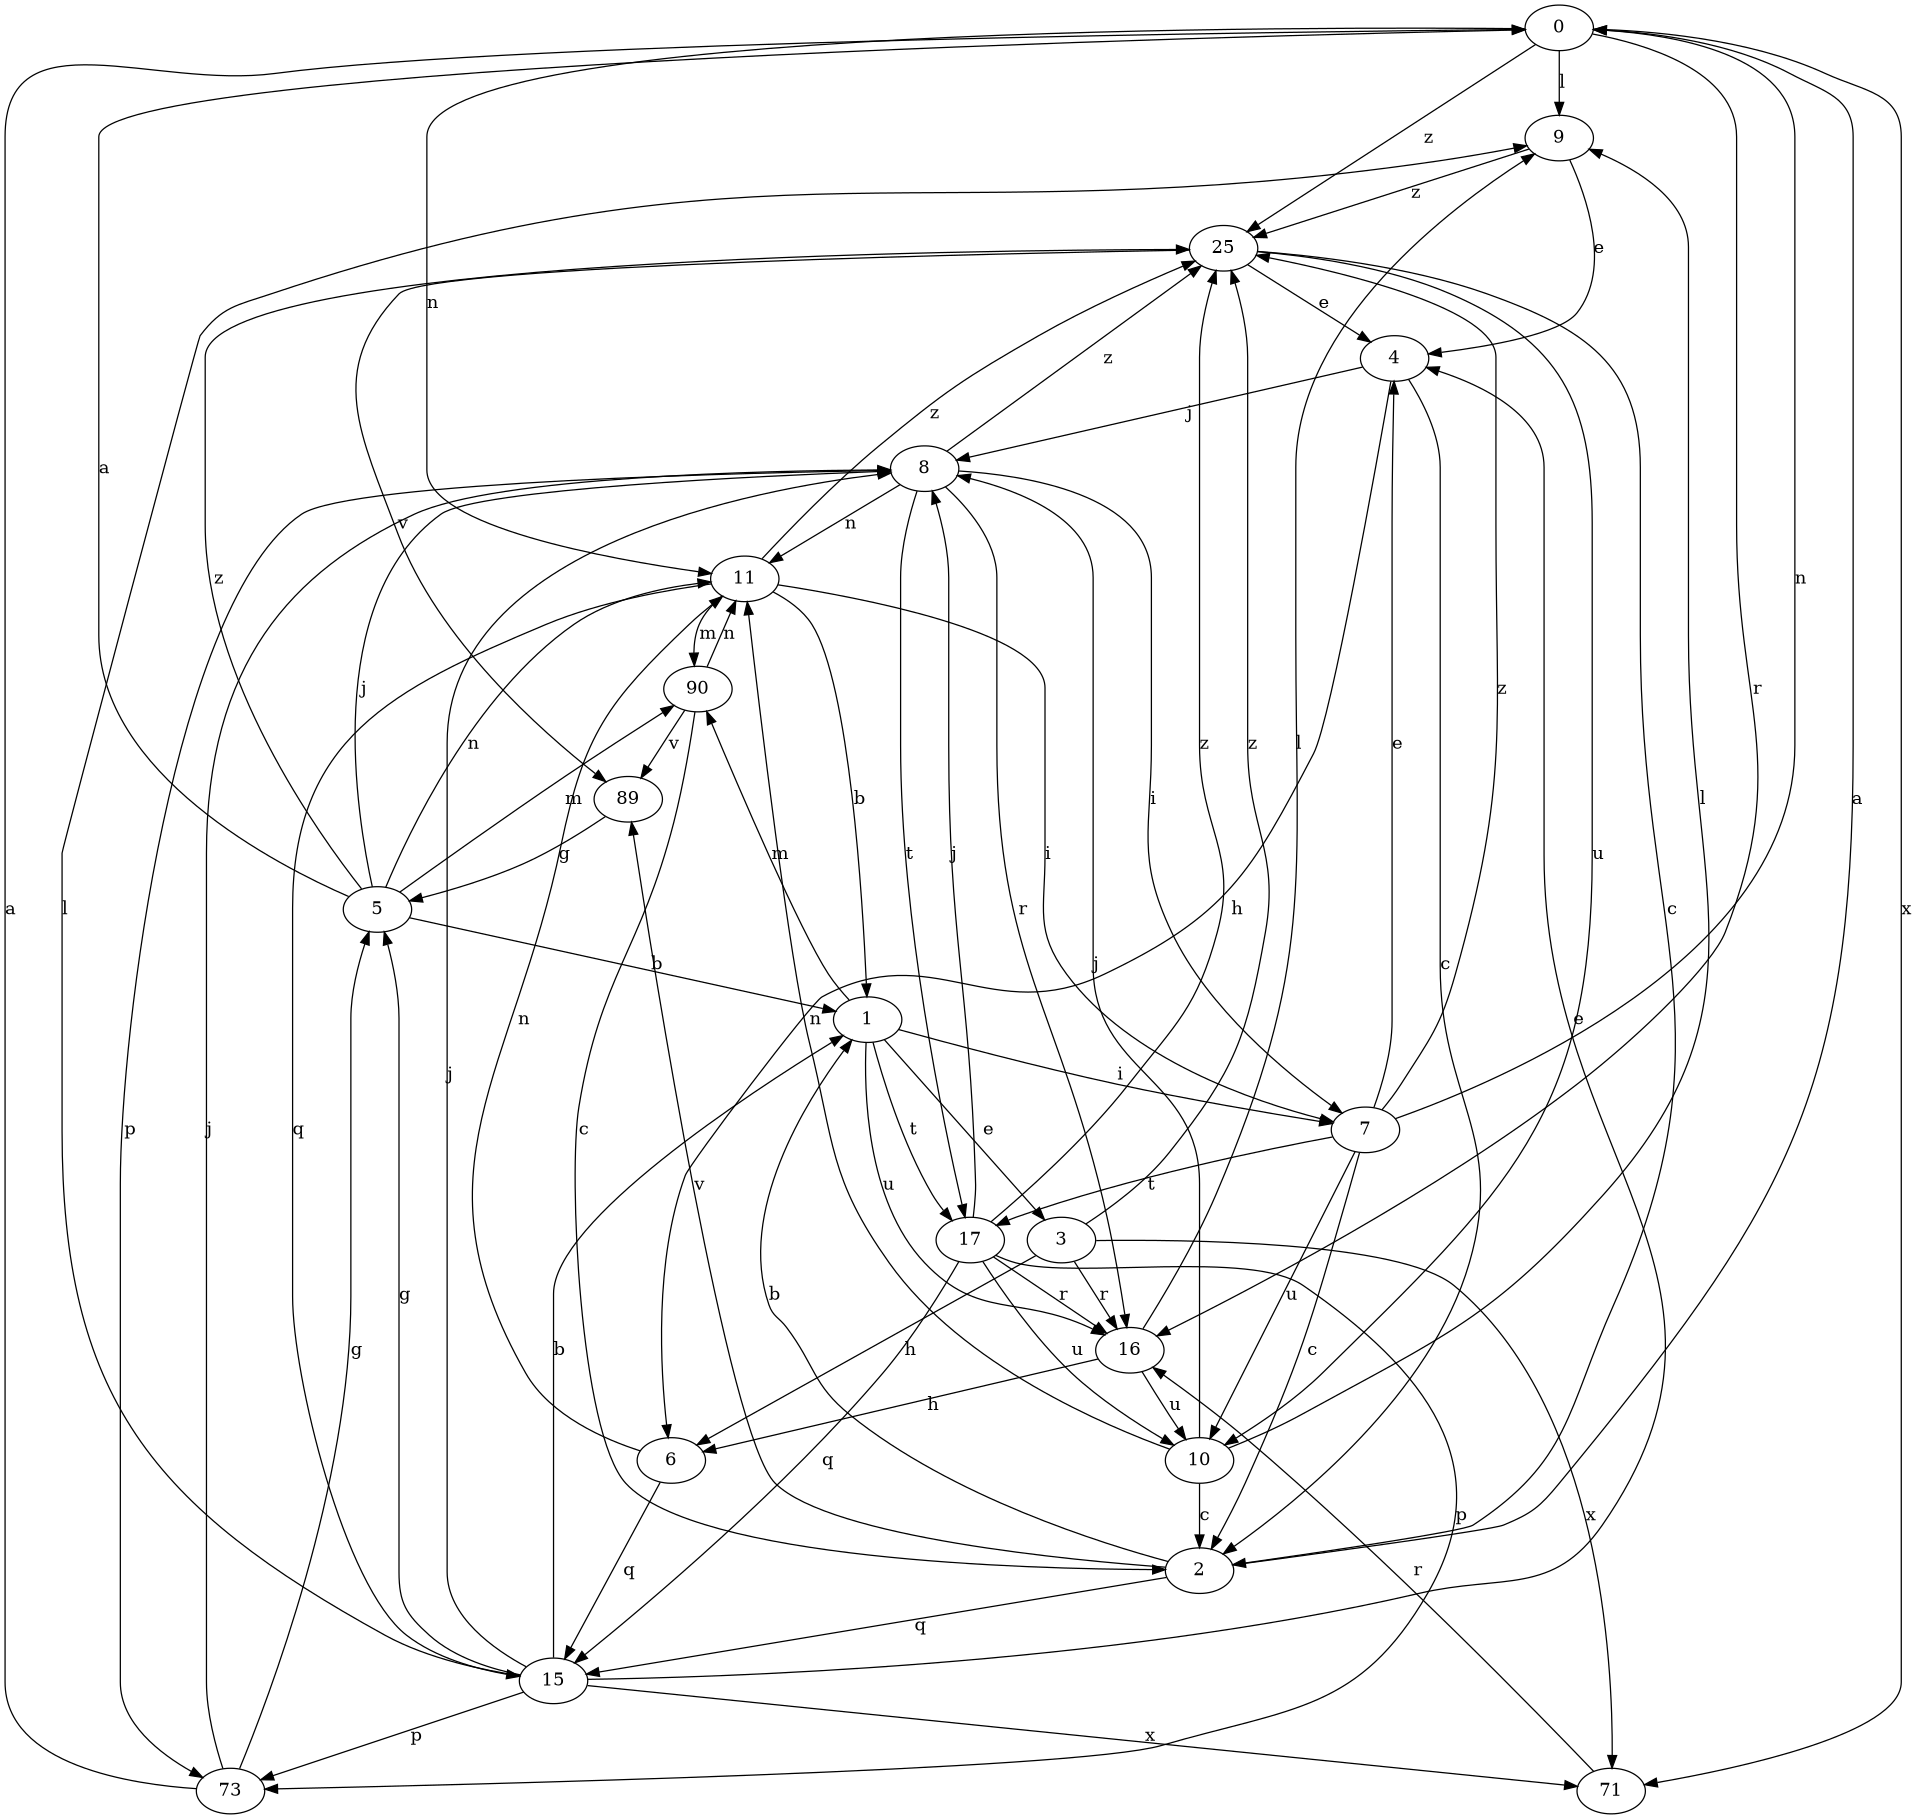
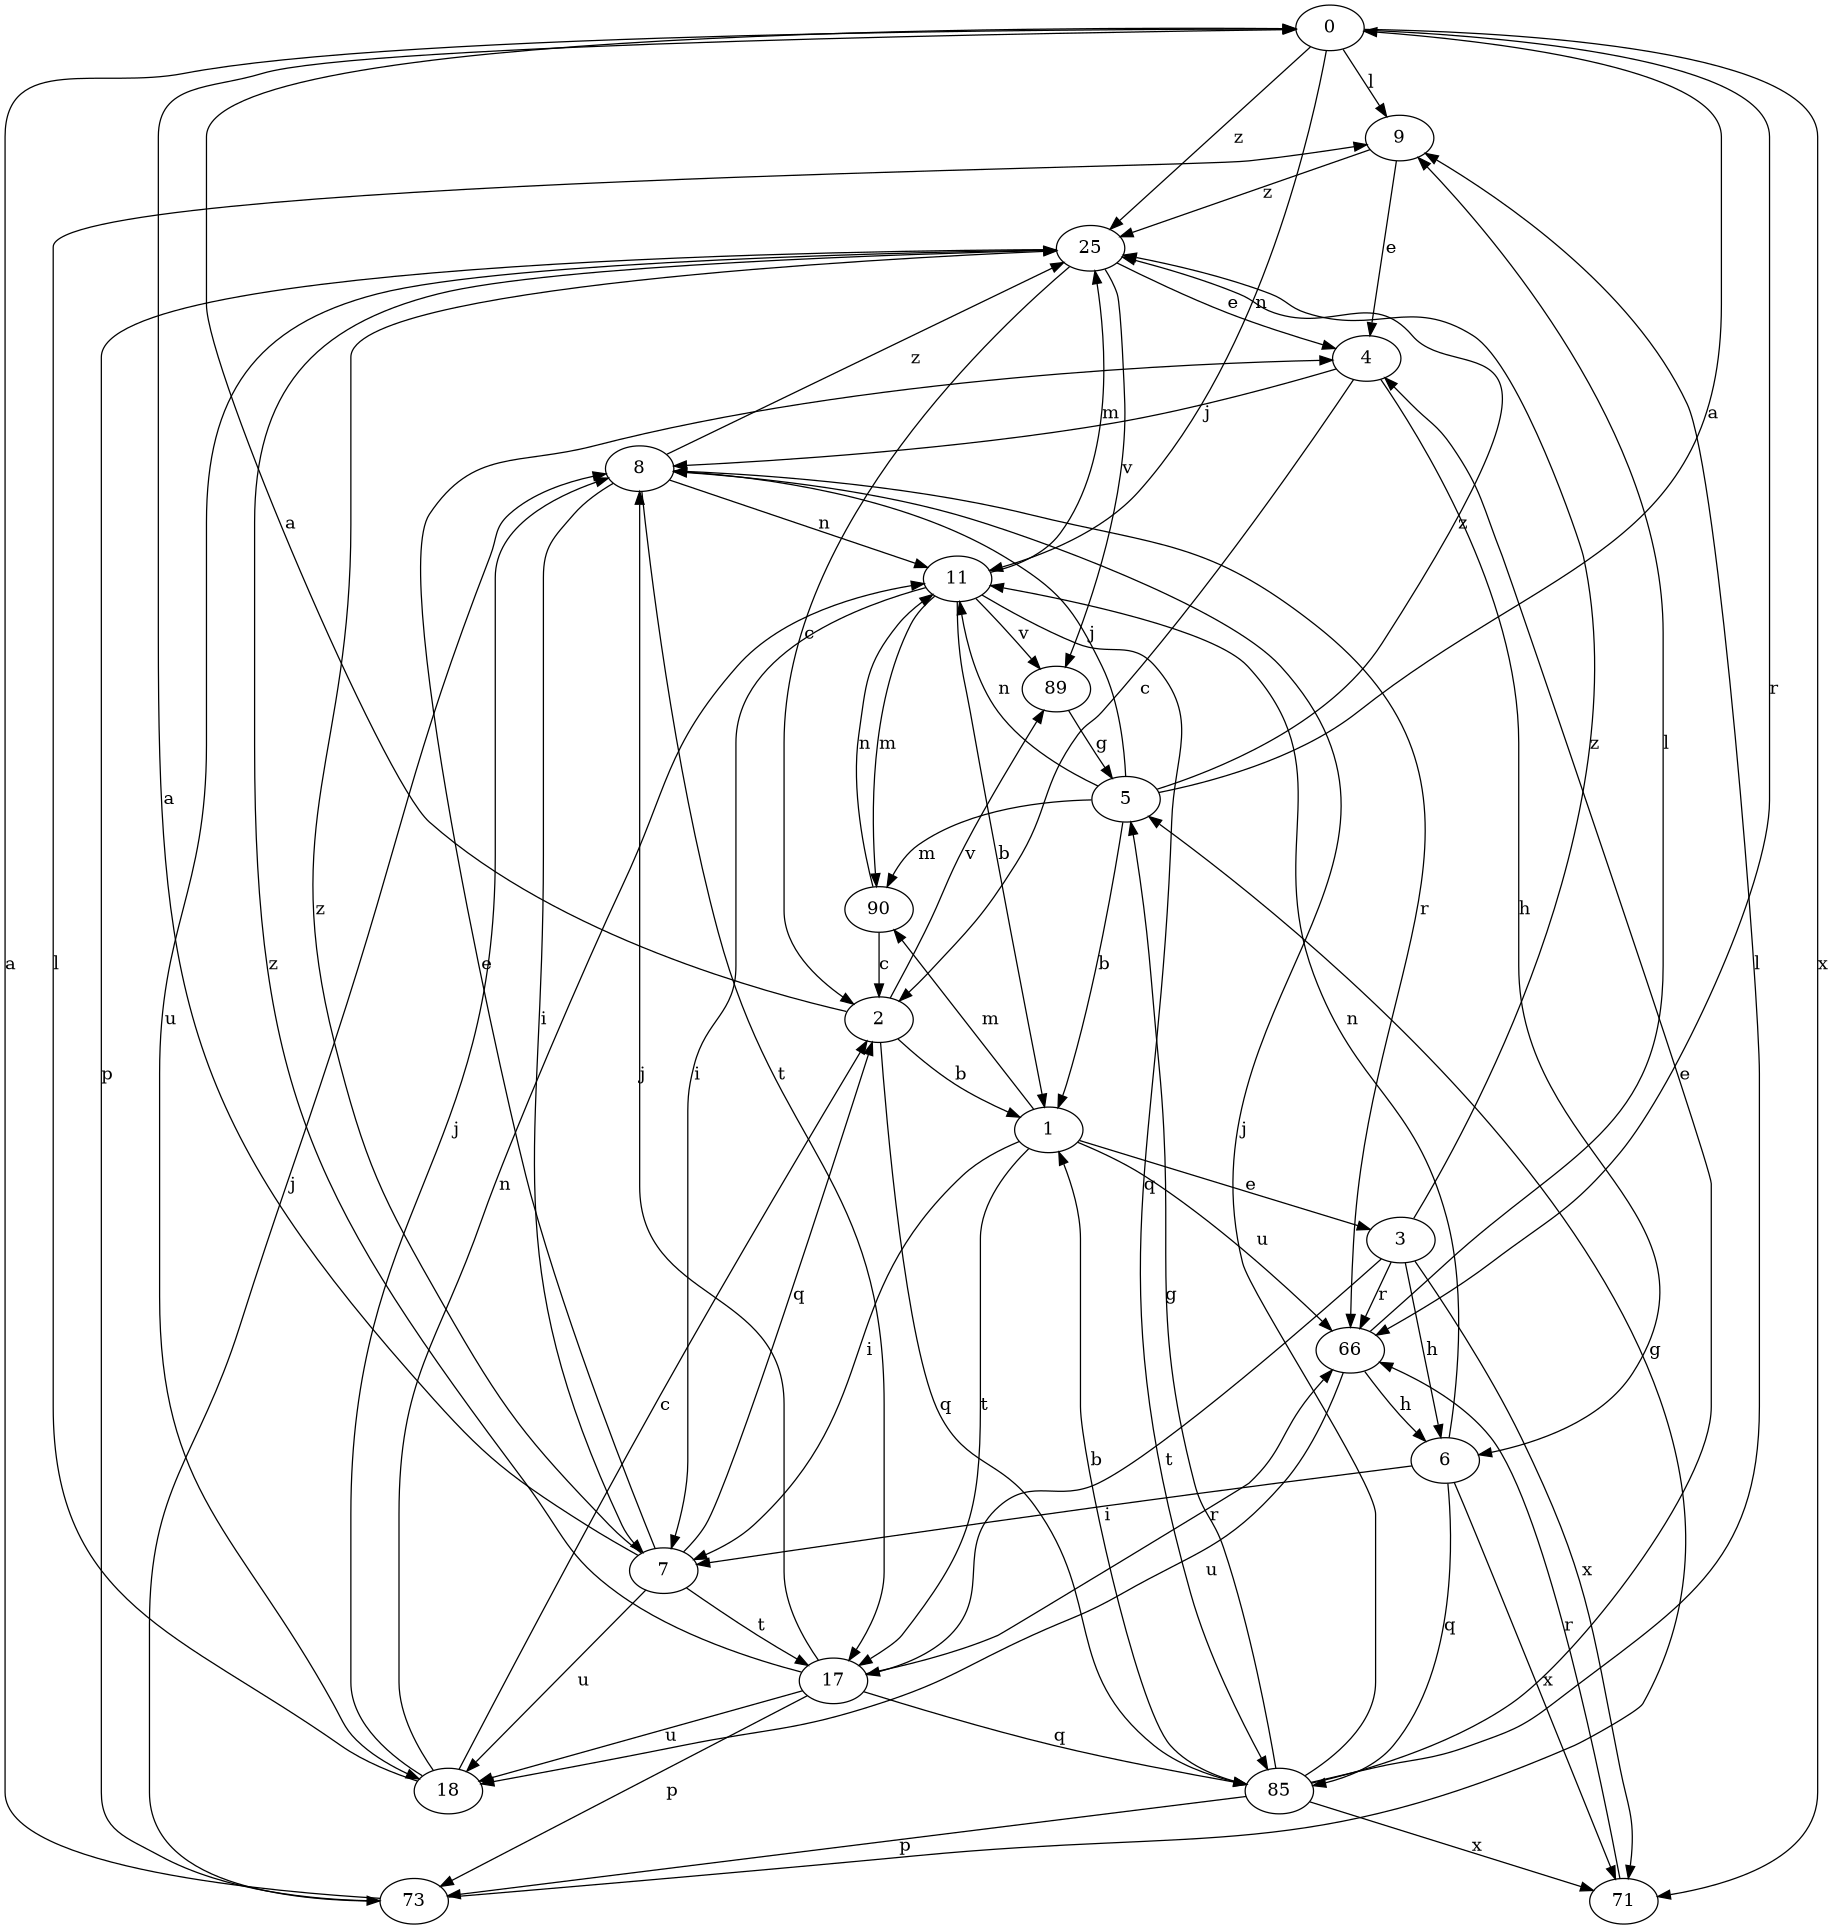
edge "11" -> "25": label "z" -> "m"
edge "7" -> "0": label "n" -> "a"
edge "90" -> "89": now "11" -> "89"
edge "8" -> "73": now "25" -> "73"
node "16": label "16" -> "66"
edge "7" -> "2": label "c" -> "q"
node "10": label "10" -> "18"
edge "3" -> "17": added, label "t"
edge "6" -> "7": added, label "i"
edge "6" -> "71": added, label "x"
node "15": label "15" -> "85"
